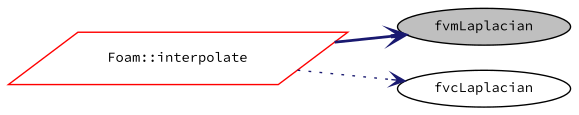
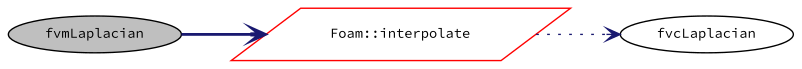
edge "Foam::interpolate" -> "fvmLaplacian": reversed
